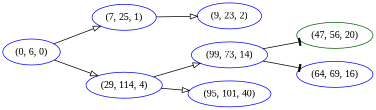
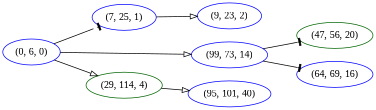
edge "(0, 6, 0)" -> "(7, 25, 1)": arrowhead onormal -> tee
edge "(29, 114, 4)" -> "(99, 73, 14)": now "(0, 6, 0)" -> "(99, 73, 14)"
node "(29, 114, 4)": color blue -> darkgreen
